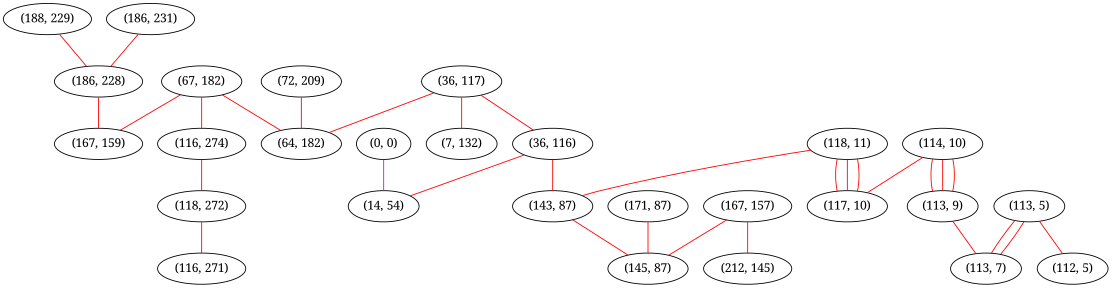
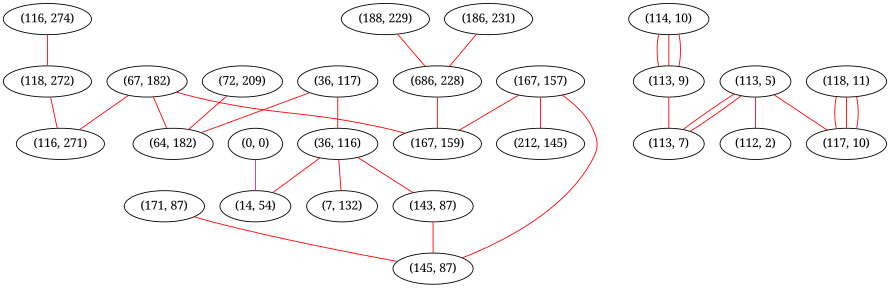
node "(186, 228)": label "(186, 228)" -> "(686, 228)"
edge "(67, 182)" -- "(116, 274)": now "(67, 182)" -- "(116, 271)"
edge "(36, 117)" -- "(7, 132)": now "(36, 116)" -- "(7, 132)"
edge "(167, 157)" -- "(167, 159)": added
edge "(118, 11)" -- "(143, 87)": removed
edge "(114, 10)" -- "(117, 10)": now "(113, 5)" -- "(117, 10)"
node "(112, 5)": label "(112, 5)" -> "(112, 2)"
